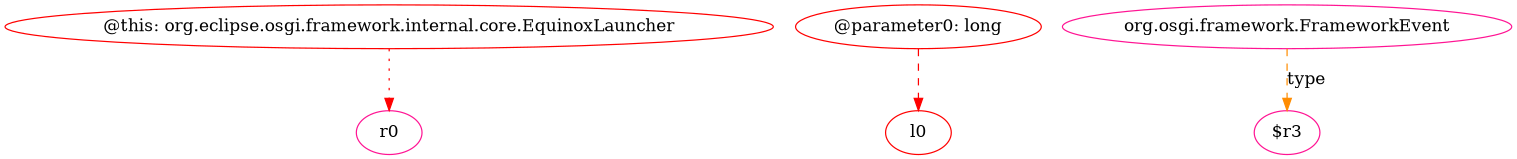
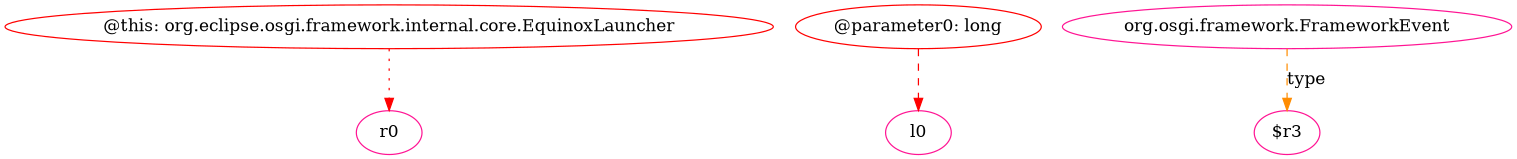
node "l0": color red -> deeppink
